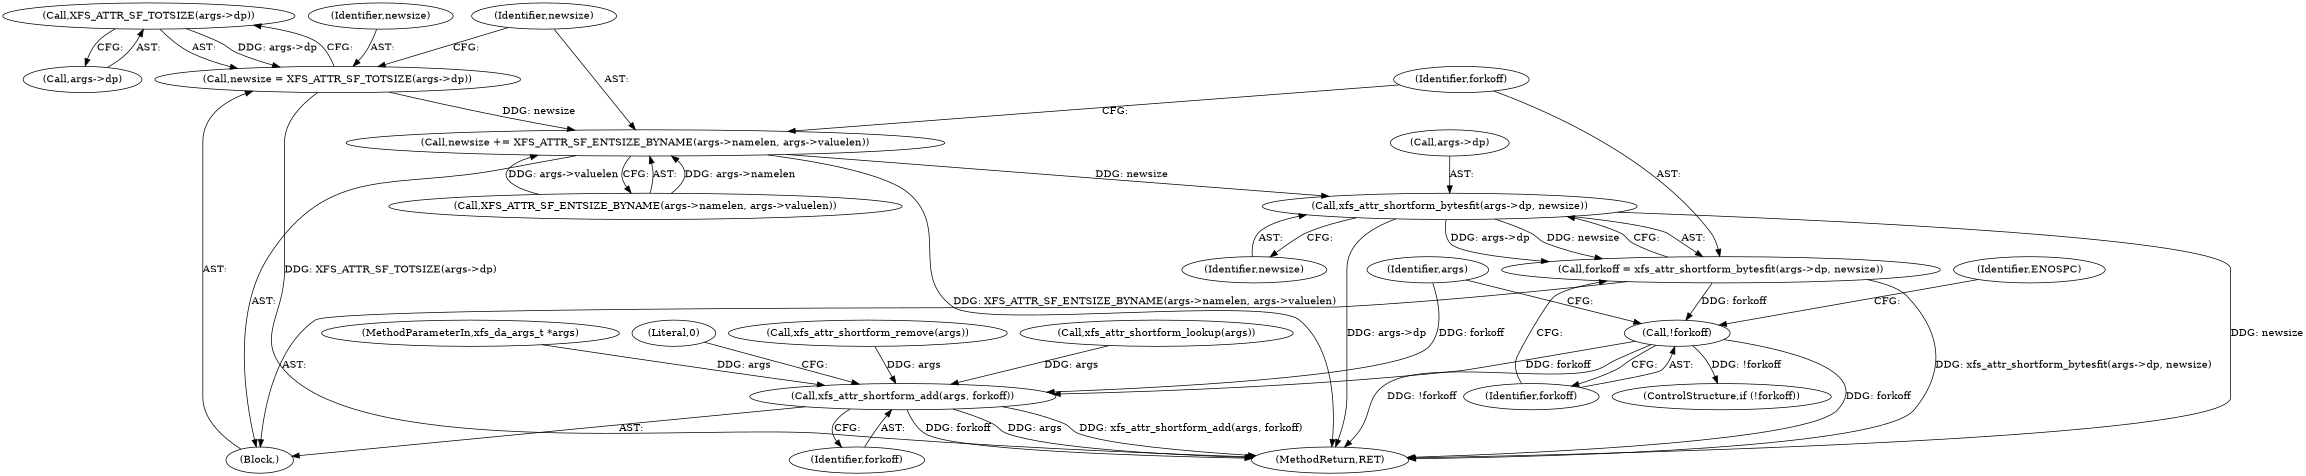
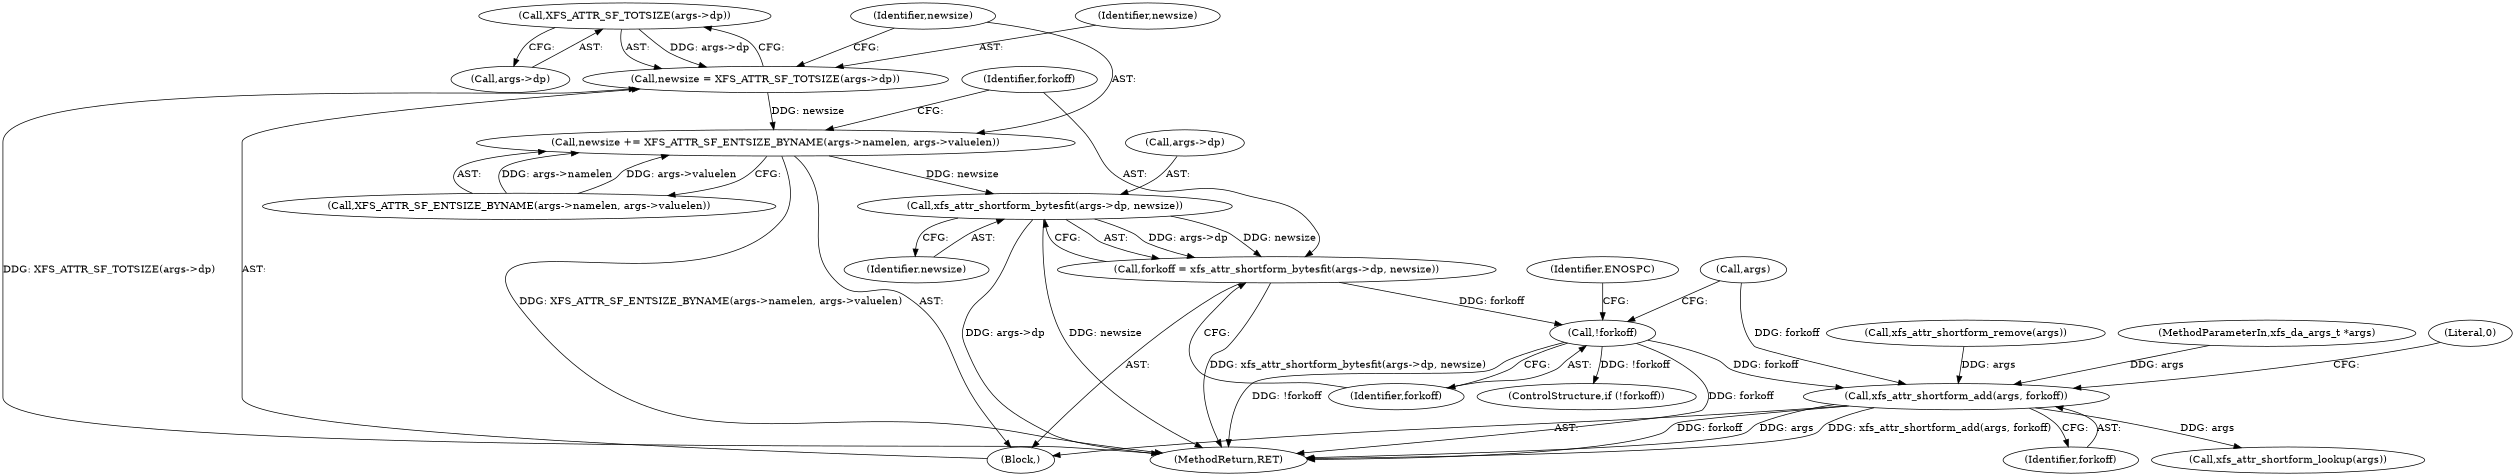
node "(Identifier,args)": label "(Identifier,args)" -> "(Call,args)"
edge "(Call,xfs_attr_shortform_lookup(args))" -> "(Call,xfs_attr_shortform_add(args, forkoff))": reversed
edge "(Call,newsize = XFS_ATTR_SF_TOTSIZE(args->dp))" -> "(MethodReturn,RET)": reversed
